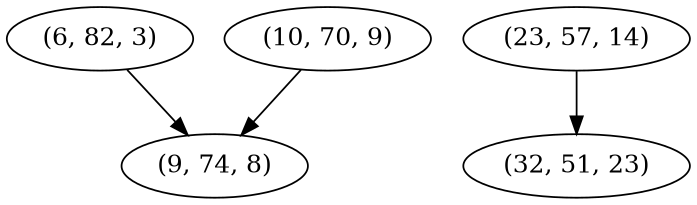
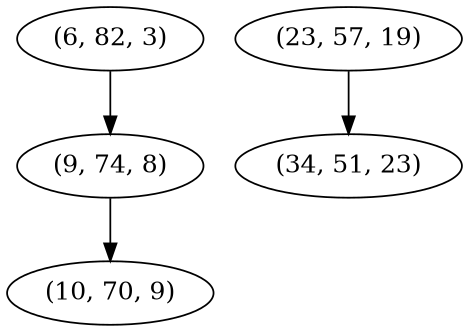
node "(23, 57, 14)": label "(23, 57, 14)" -> "(23, 57, 19)"
edge "(10, 70, 9)" -> "(9, 74, 8)": reversed
node "(32, 51, 23)": label "(32, 51, 23)" -> "(34, 51, 23)"
